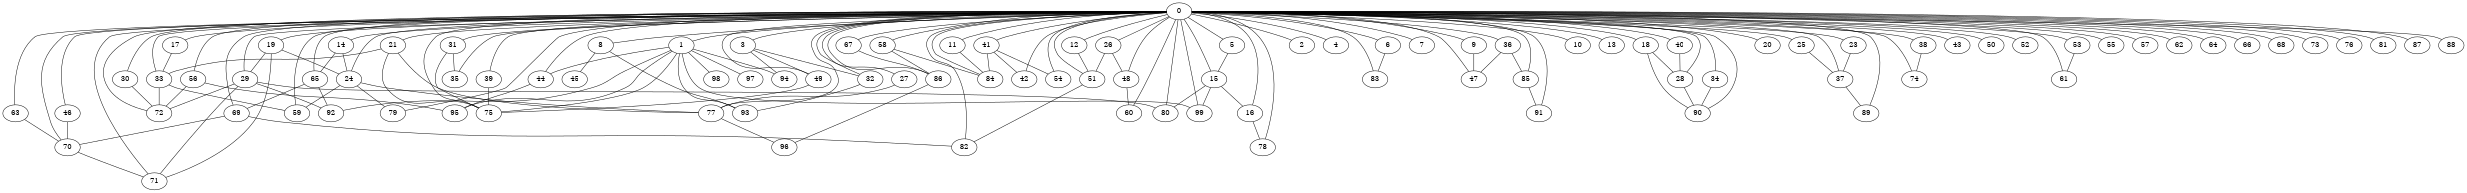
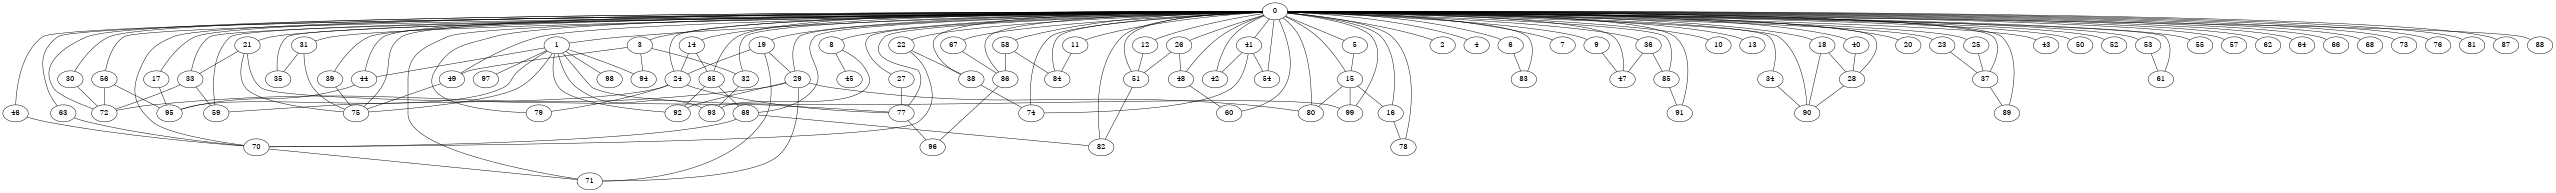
node "22": added
edge "17" -- "33": now "17" -- "95"
edge "41" -- "84": now "41" -- "74"
